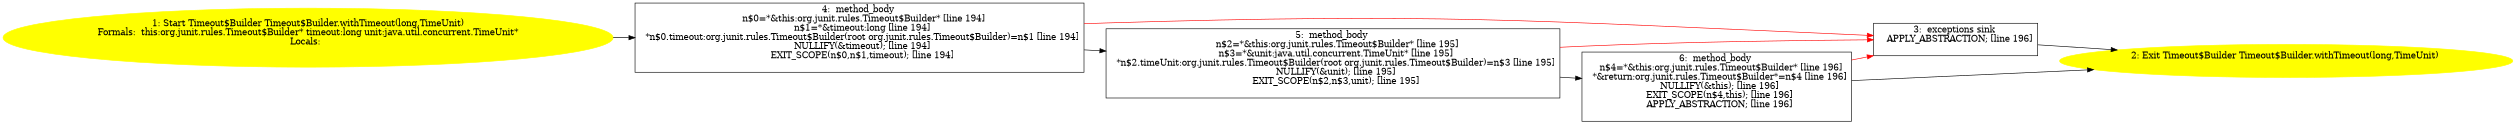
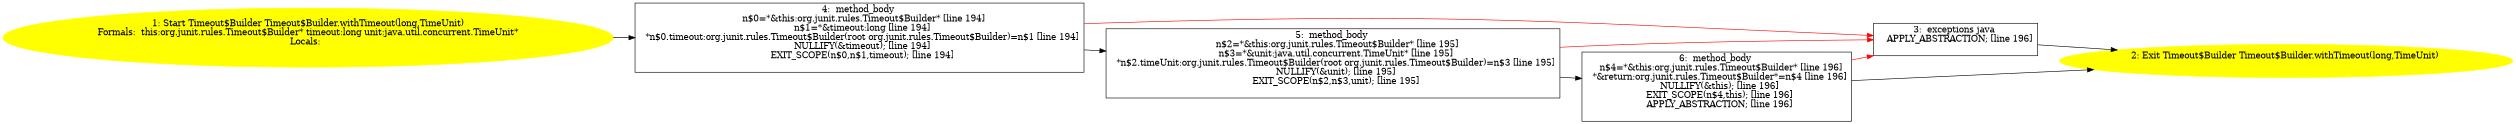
node "3:  exceptions sink APPLY_ABSTRACTION; [line 196]": label "3:  exceptions sink APPLY_ABSTRACTION; [line 196]" -> "3:  exceptions java APPLY_ABSTRACTION; [line 196]"
